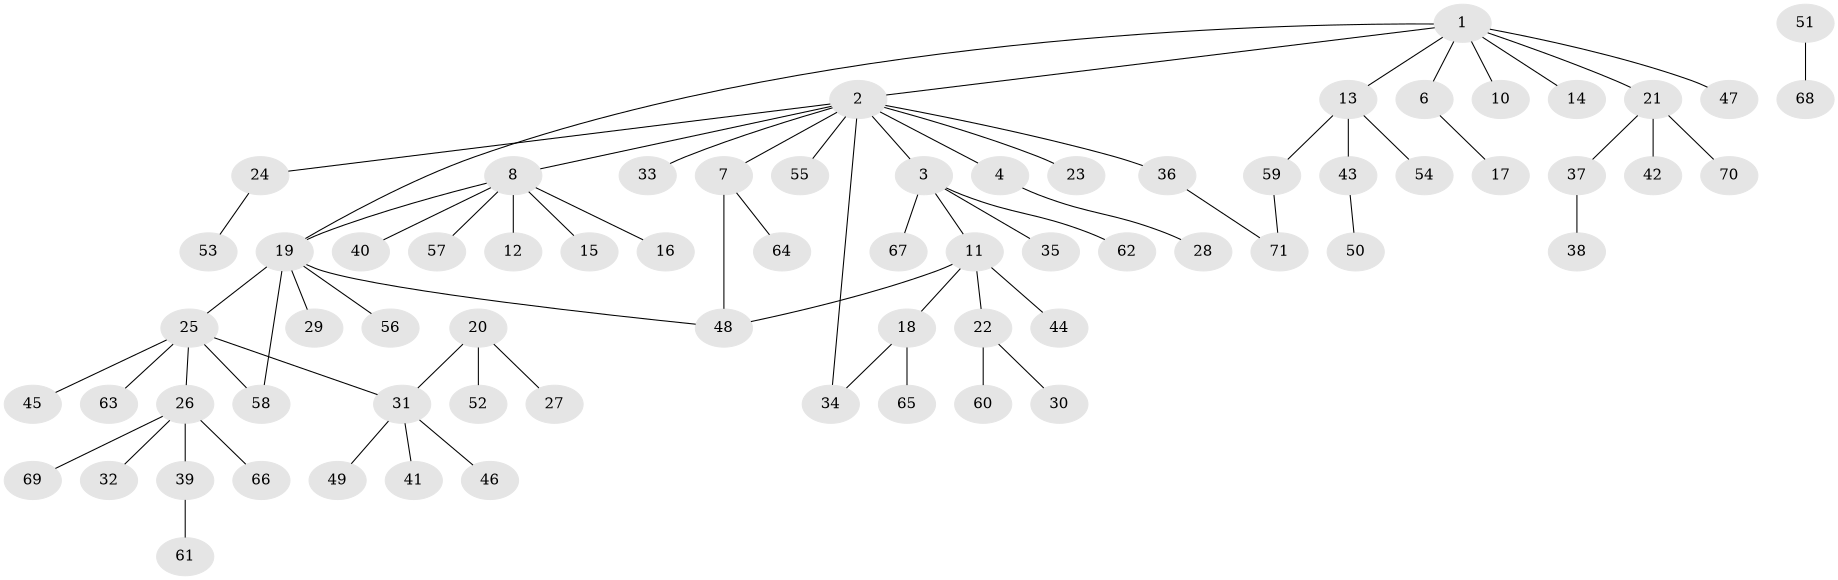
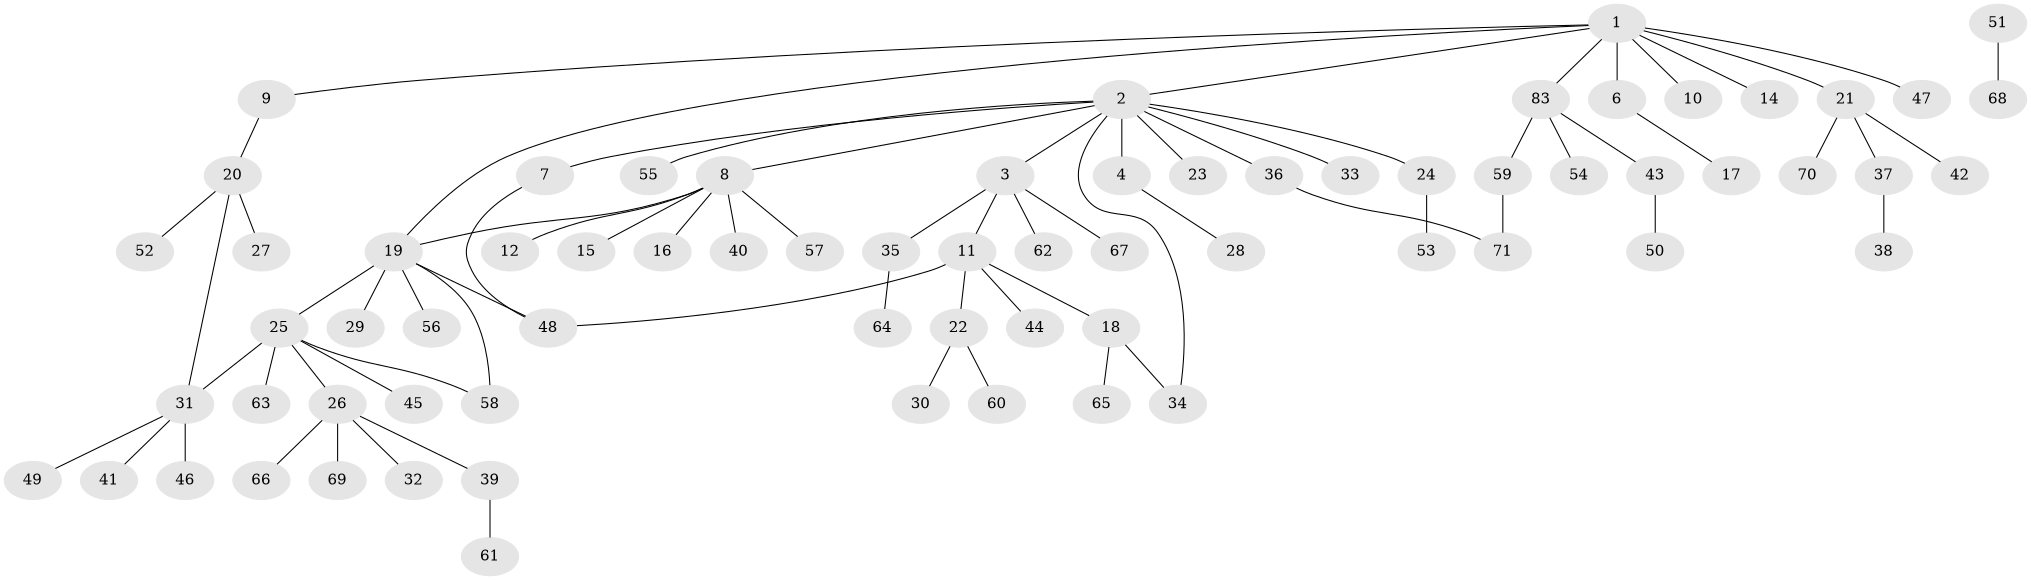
node "9": added
node "13": label "13" -> "83"
edge "7" -- "64": now "35" -- "64"
